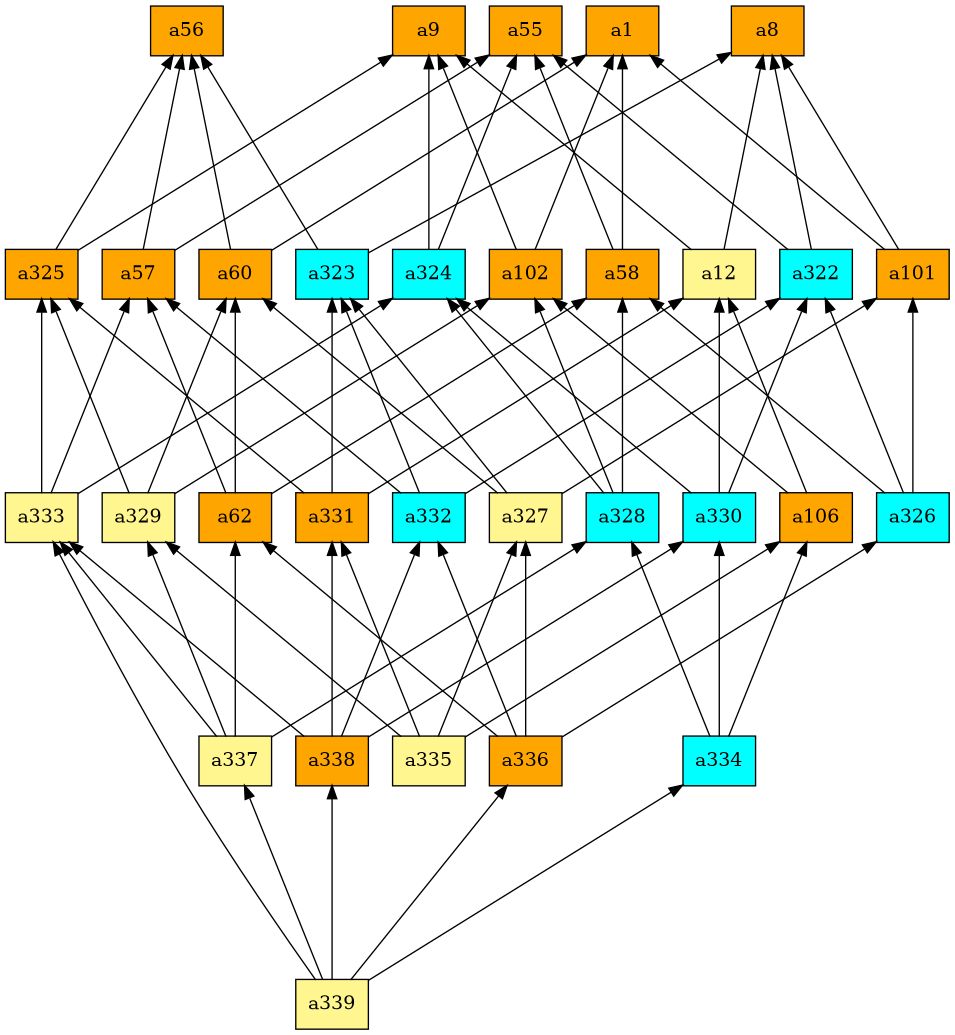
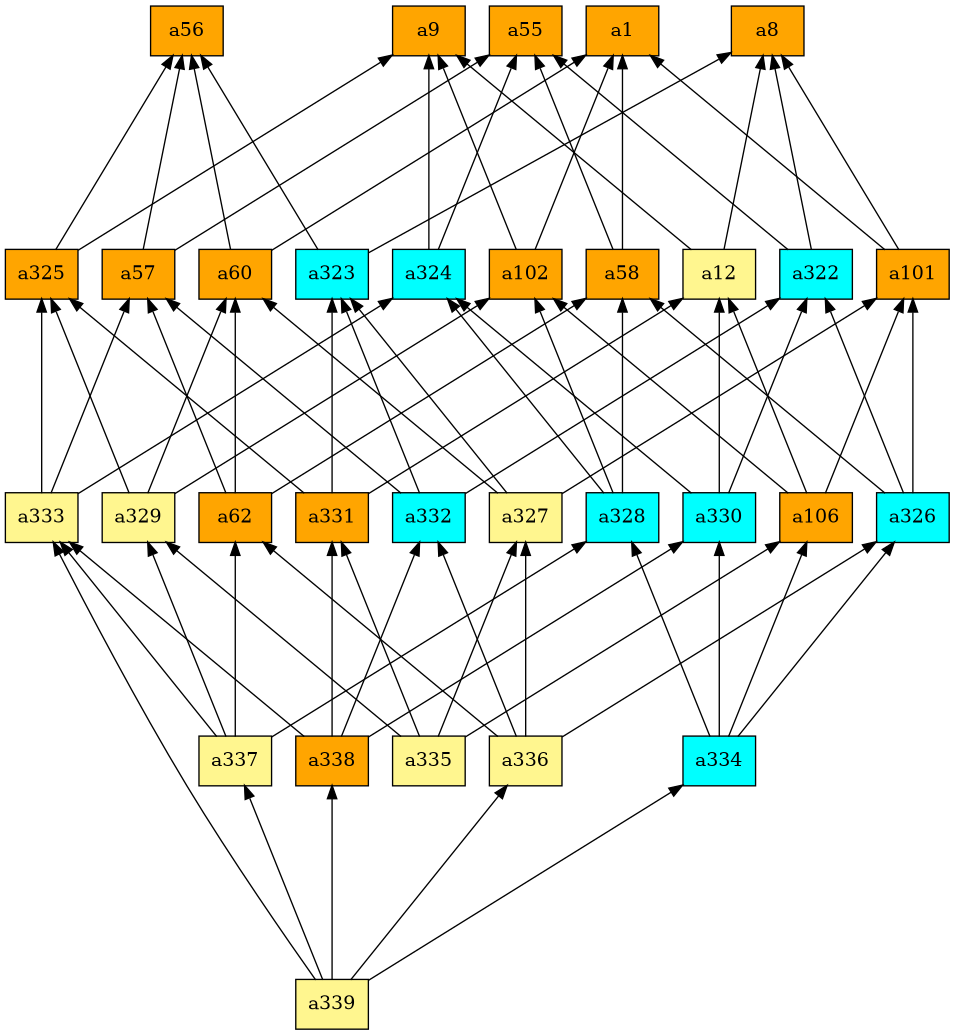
edge "a106" -> "a101": added
edge "a334" -> "a326": added
node "a336": fillcolor orange -> khaki1
